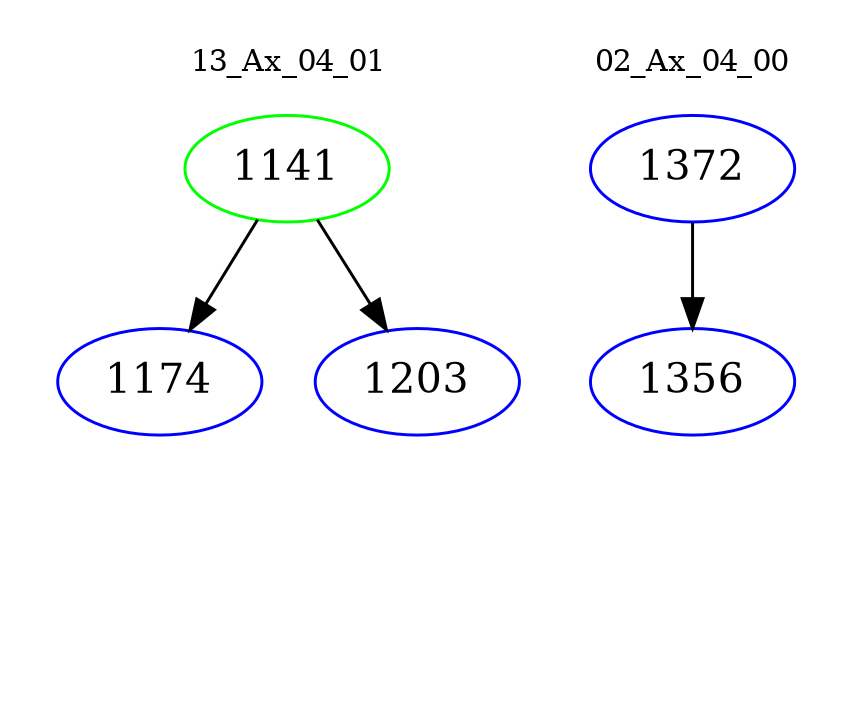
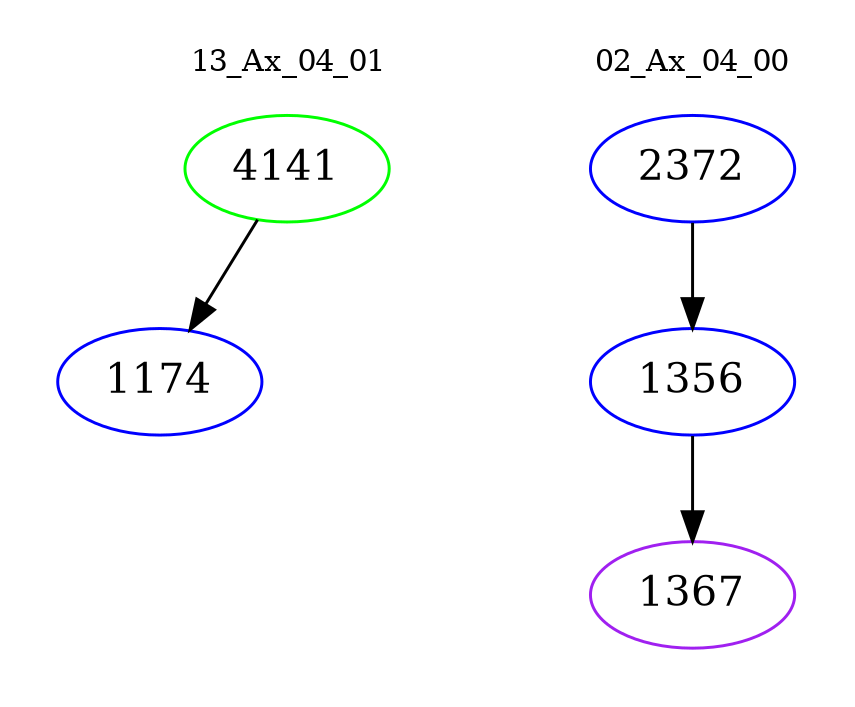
node "1141": label "1141" -> "4141"
node "1372": label "1372" -> "2372"
node "1203": removed
node "1367": added
